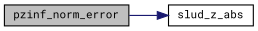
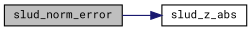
node "pzinf_norm_error": label "pzinf_norm_error" -> "slud_norm_error"
